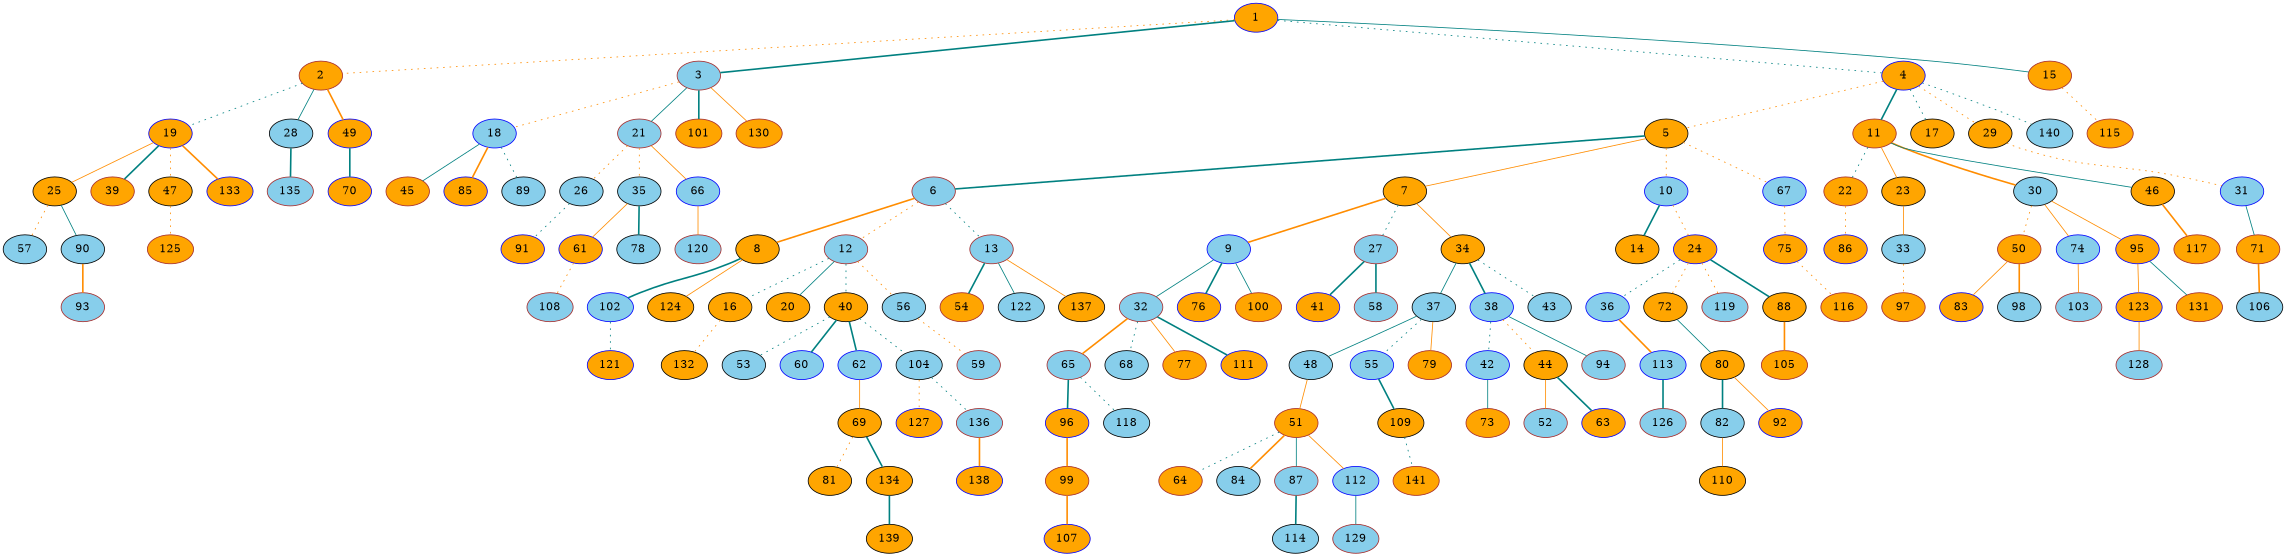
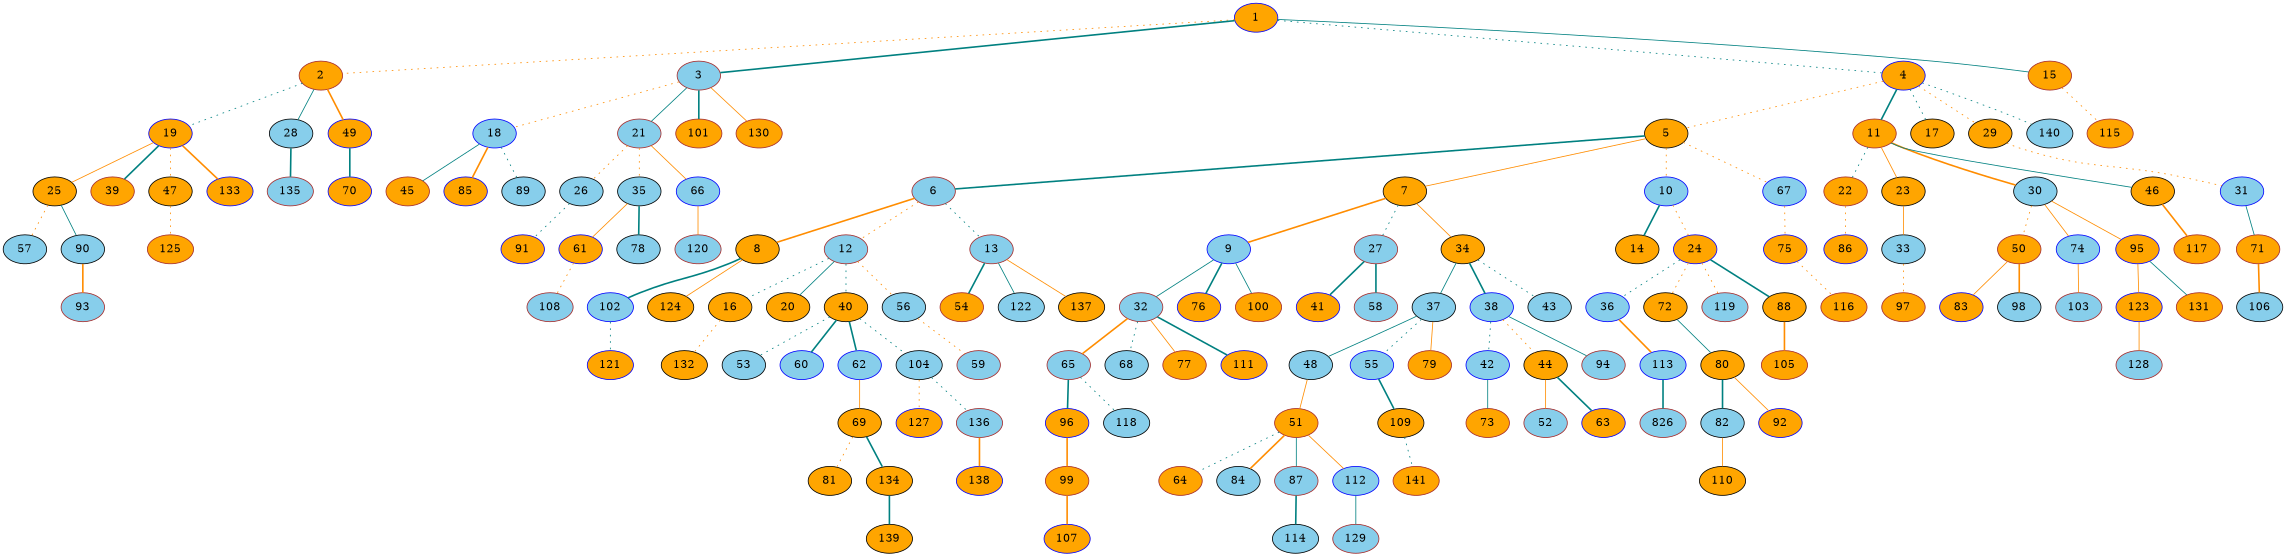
node "126": label "126" -> "826"
